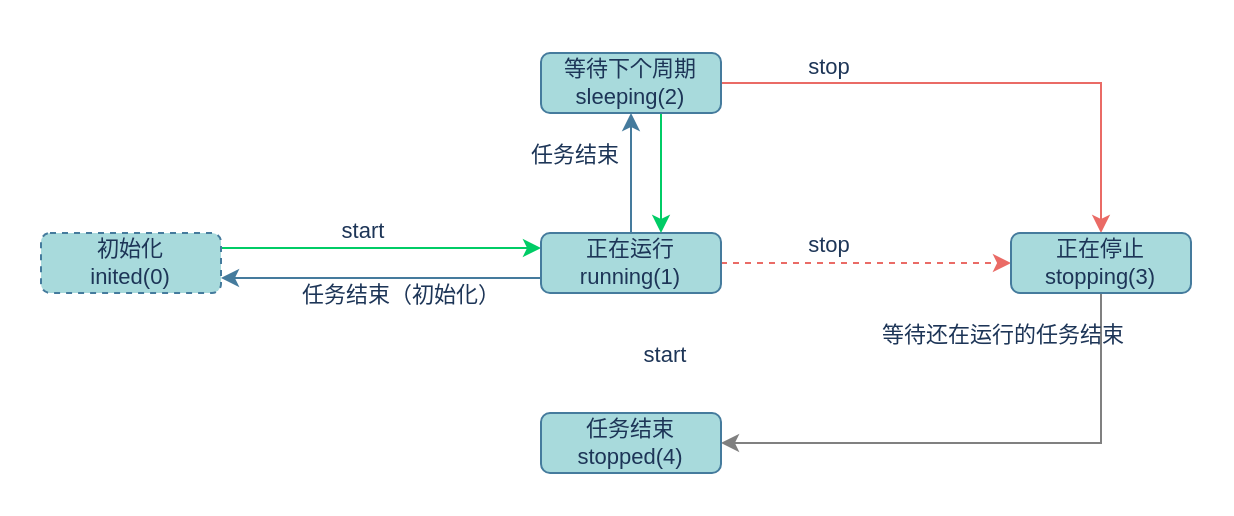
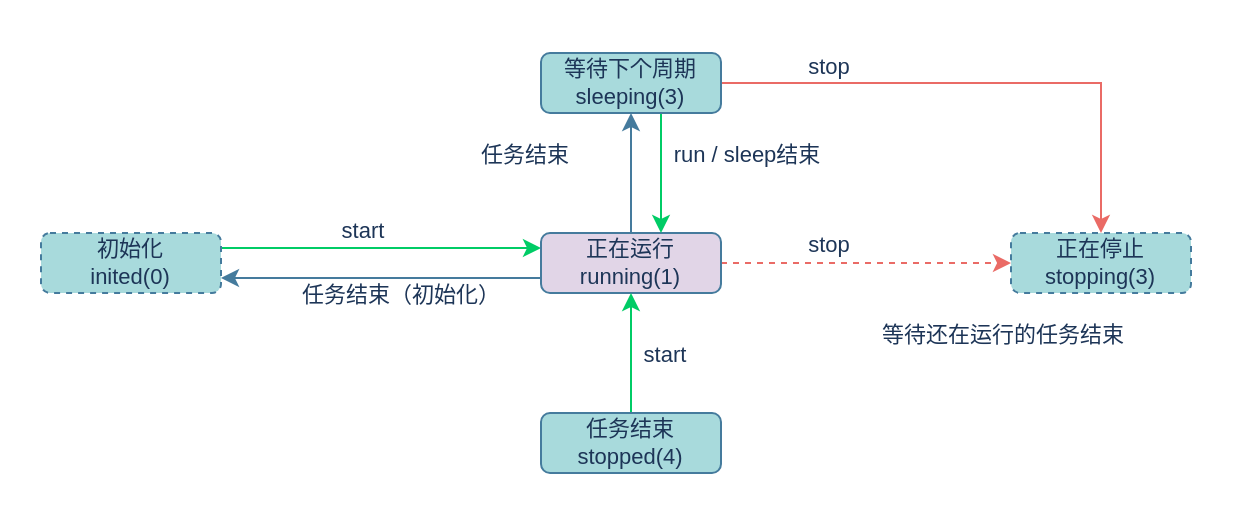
node "等待下个周期sleeping(2)": label "等待下个周期sleeping(2)" -> "等待下个周期sleeping(3)"
node "任务结束": moved (575, 154) -> (525, 154)
node "run / sleep结束": added
node "正在运行running(1)": fillcolor #a8dadc -> #e1d5e7
node "正在停止stopping(3)": style solid -> dashed
edge "任务结束stopped(4)" -> "正在运行running(1)": added
edge "正在停止stopping(3)" -> "任务结束stopped(4)": removed
